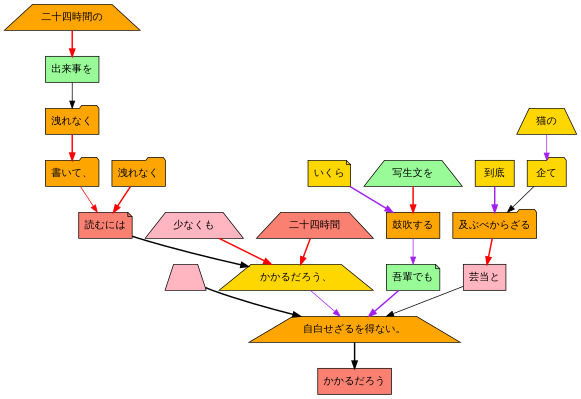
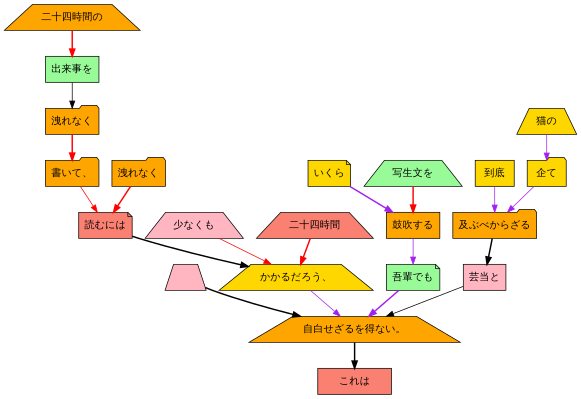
edge "到底" -> "及ぶべからざる": style bold -> solid
edge "企て" -> "及ぶべからざる": color black -> purple
edge "及ぶべからざる" -> "芸当と": color red -> black
edge "少なくも" -> "かかるだろう、": style bold -> solid
node "かかるだろう": label "かかるだろう" -> "これは"
